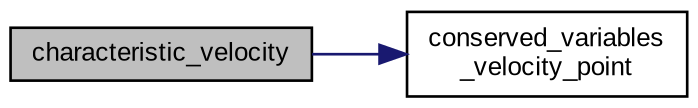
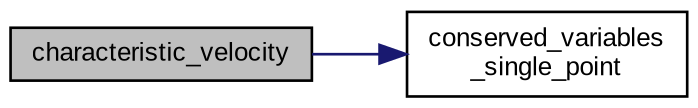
node "conserved_variables _velocity_point": label "conserved_variables _velocity_point" -> "conserved_variables _single_point"
